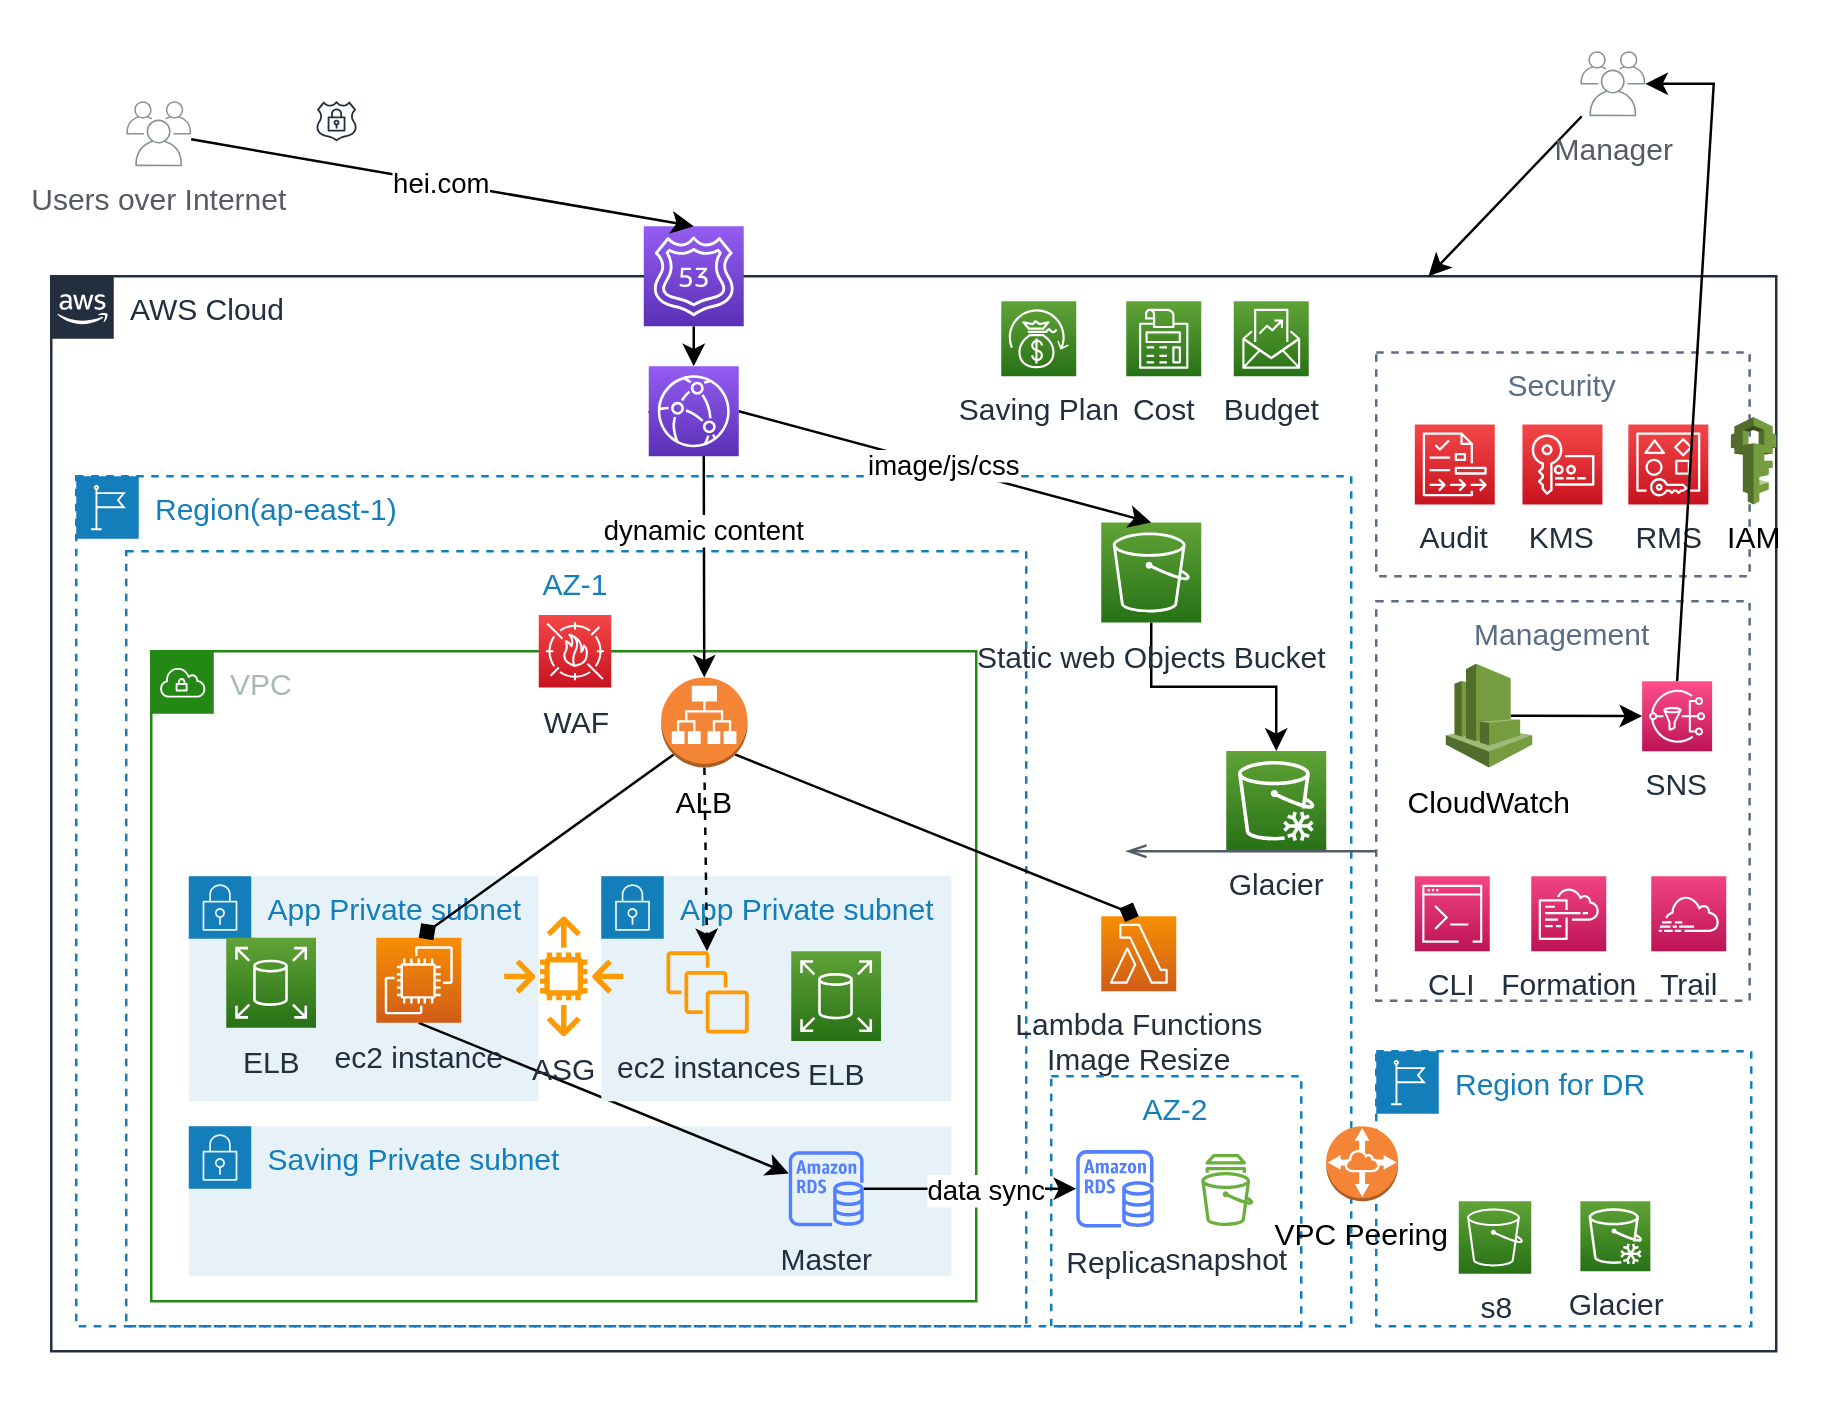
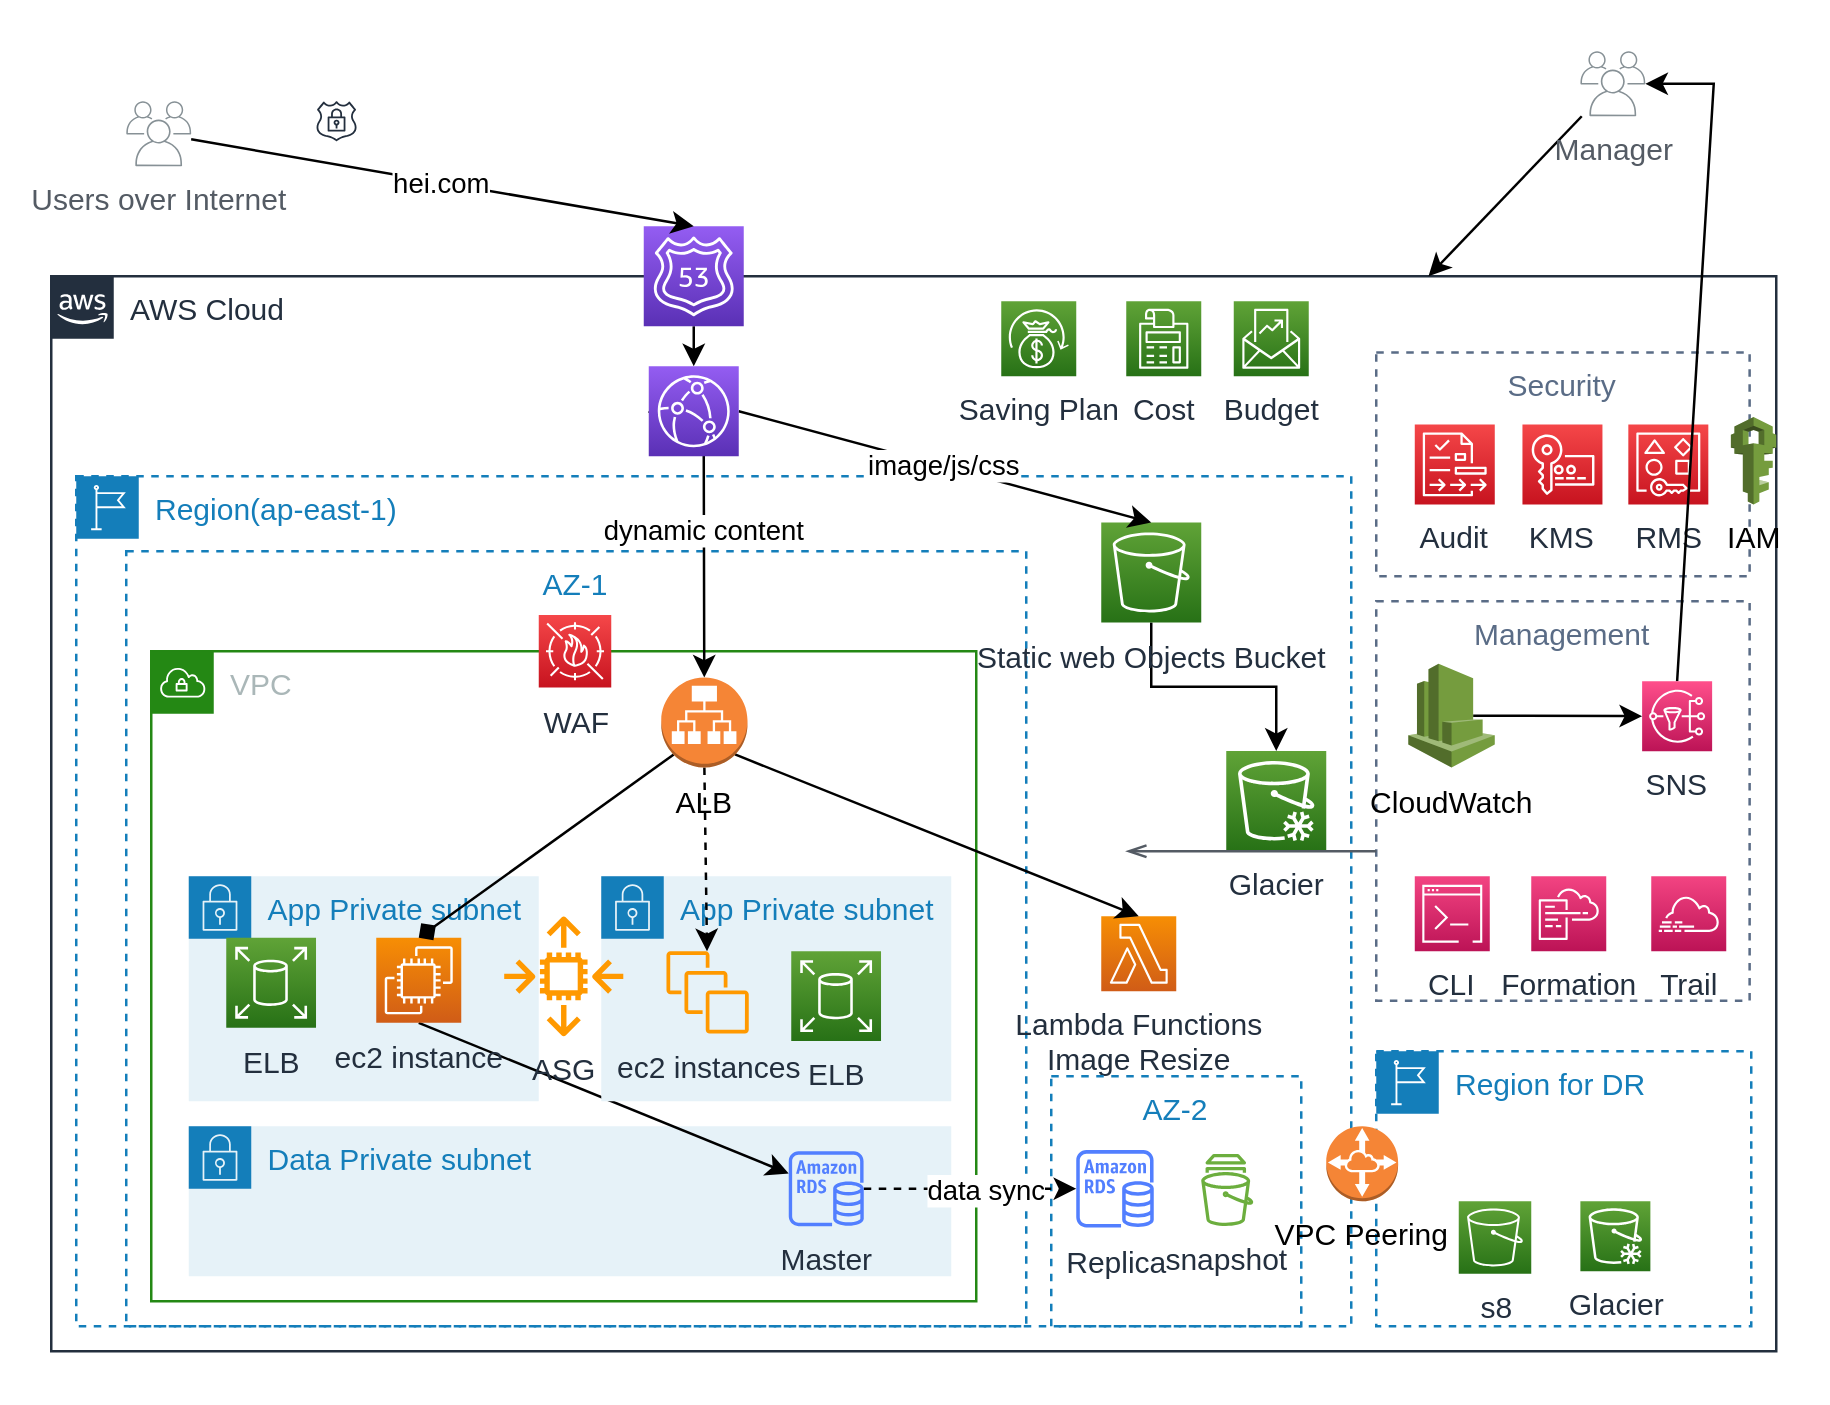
node "CloudWatch": moved (1489, 716) -> (1452, 716)
edge "ALB" -> "Lambda Functions Image Resize": arrowhead diamond -> classic
node "Saving Private subnet": label "Saving Private subnet" -> "Data Private subnet"
edge "Master" -> "Replica": style solid -> dashed
